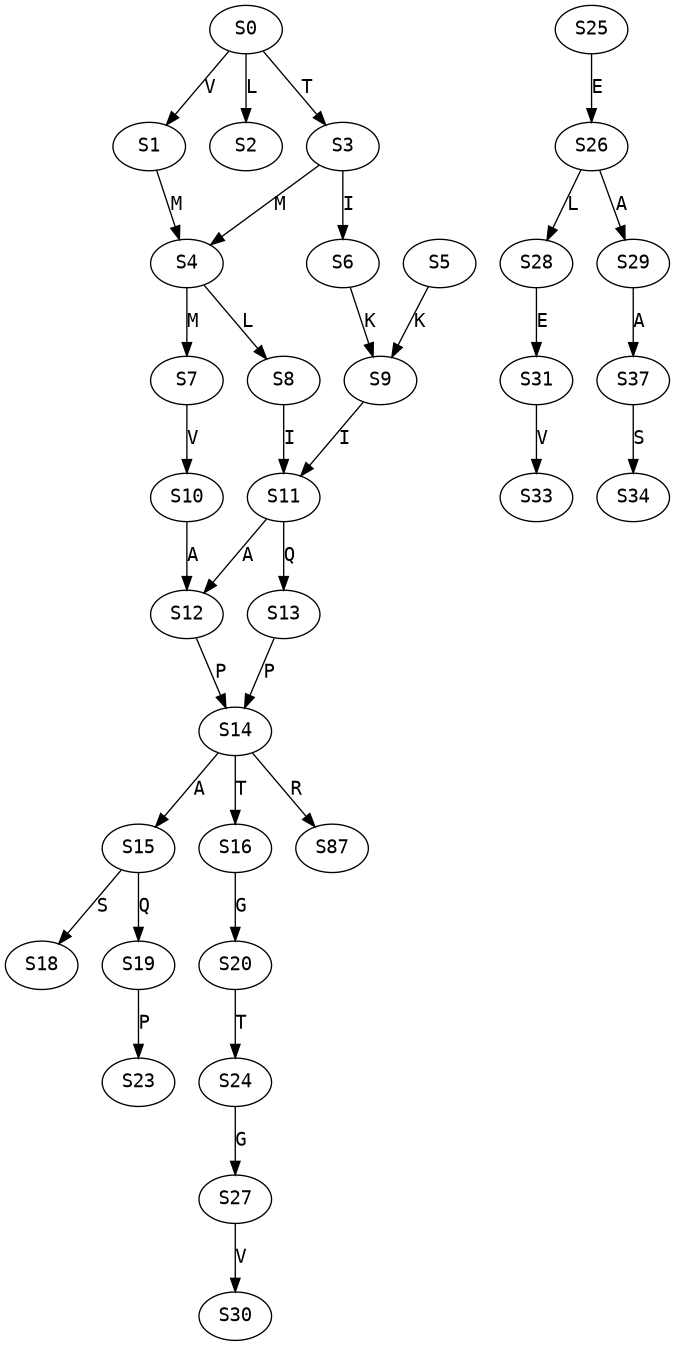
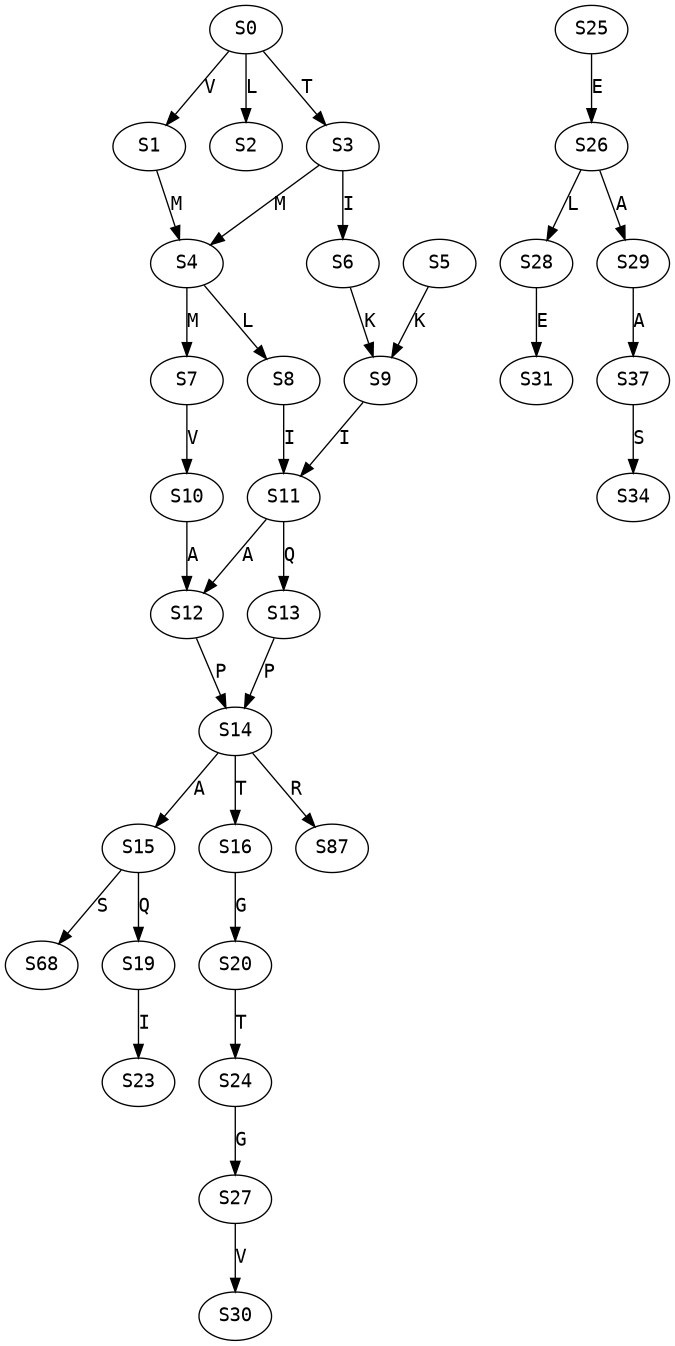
node "S33": removed
node "S18": label "S18" -> "S68"
edge "S19" -> "S23": label "P" -> "I"
